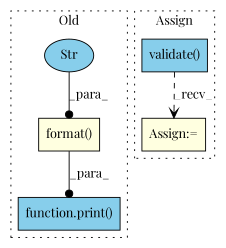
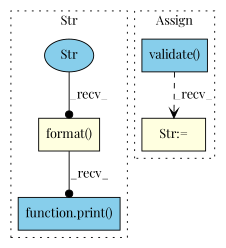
cluster "Old": label "Old" -> "Str"
edge "Str" -> "format()": label "_para_" -> "_recv_"
node "Assign:=": label "Assign:=" -> "Str:="
edge "format()" -> "function.print()": label "_para_" -> "_recv_"
